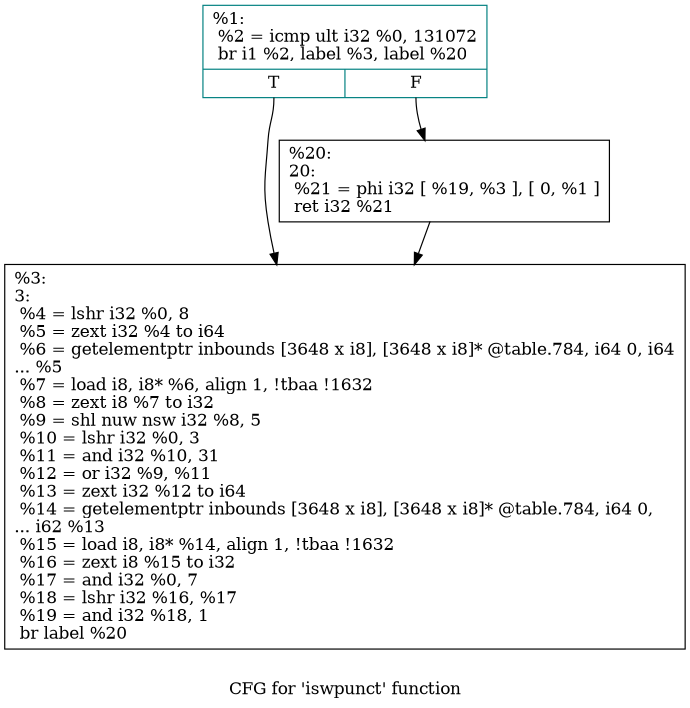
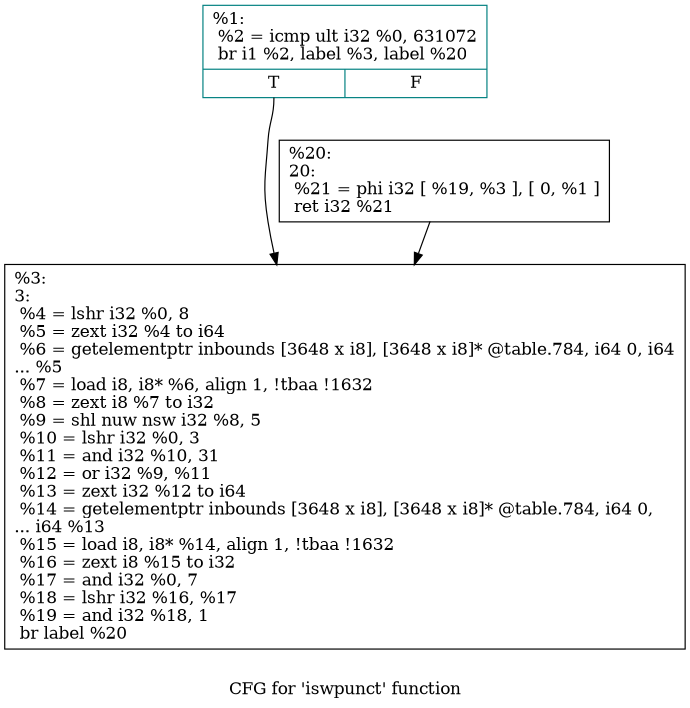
node "%1:": text "%2 = icmp ult i32 %0, 131072" -> "%2 = icmp ult i32 %0, 631072"
edge "%1:" -> "%20:": removed
node "%3:": text "... i62 %13" -> "... i64 %13"
